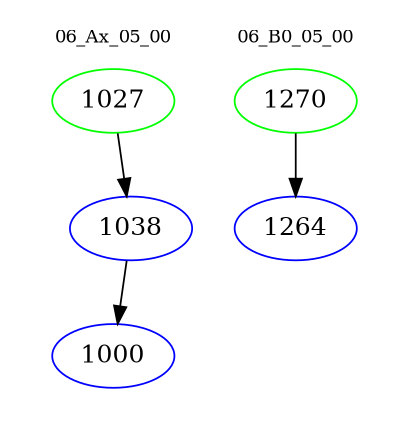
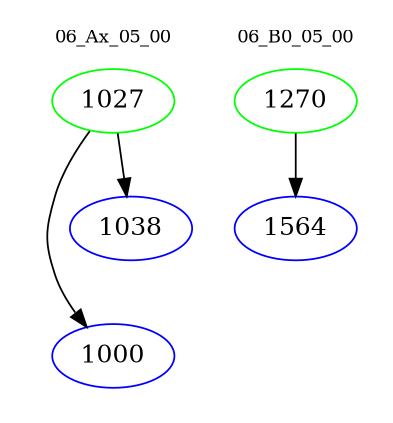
node "1264": label "1264" -> "1564"
edge "1038" -> "1000": now "1027" -> "1000"
